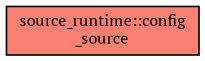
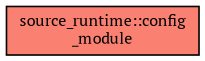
node "source_runtime::config _source": label "source_runtime::config _source" -> "source_runtime::config _module"
